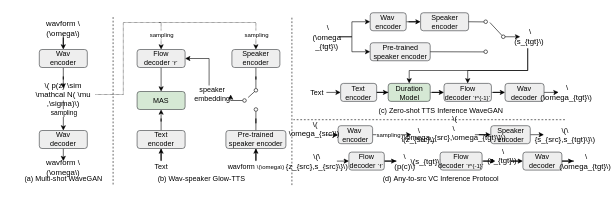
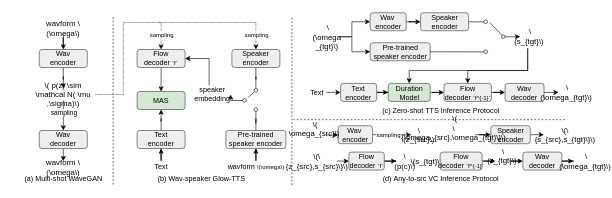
node "(c) Zero-shot TTS Inference WaveGAN": label "(c) Zero-shot TTS Inference WaveGAN" -> "(c) Zero-shot TTS Inference Protocol"
